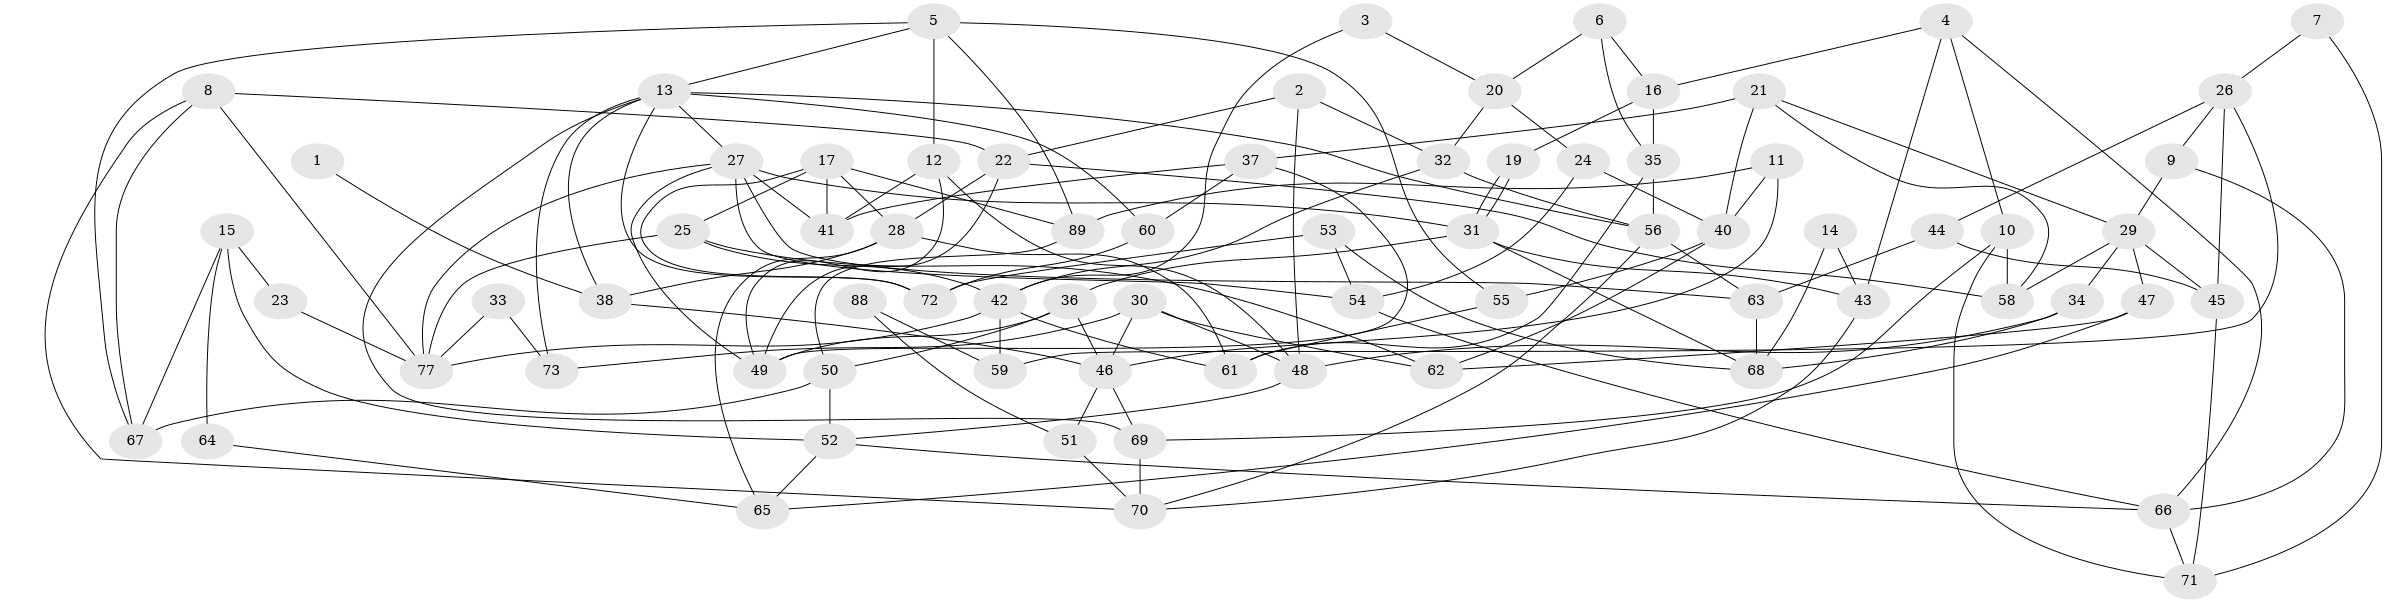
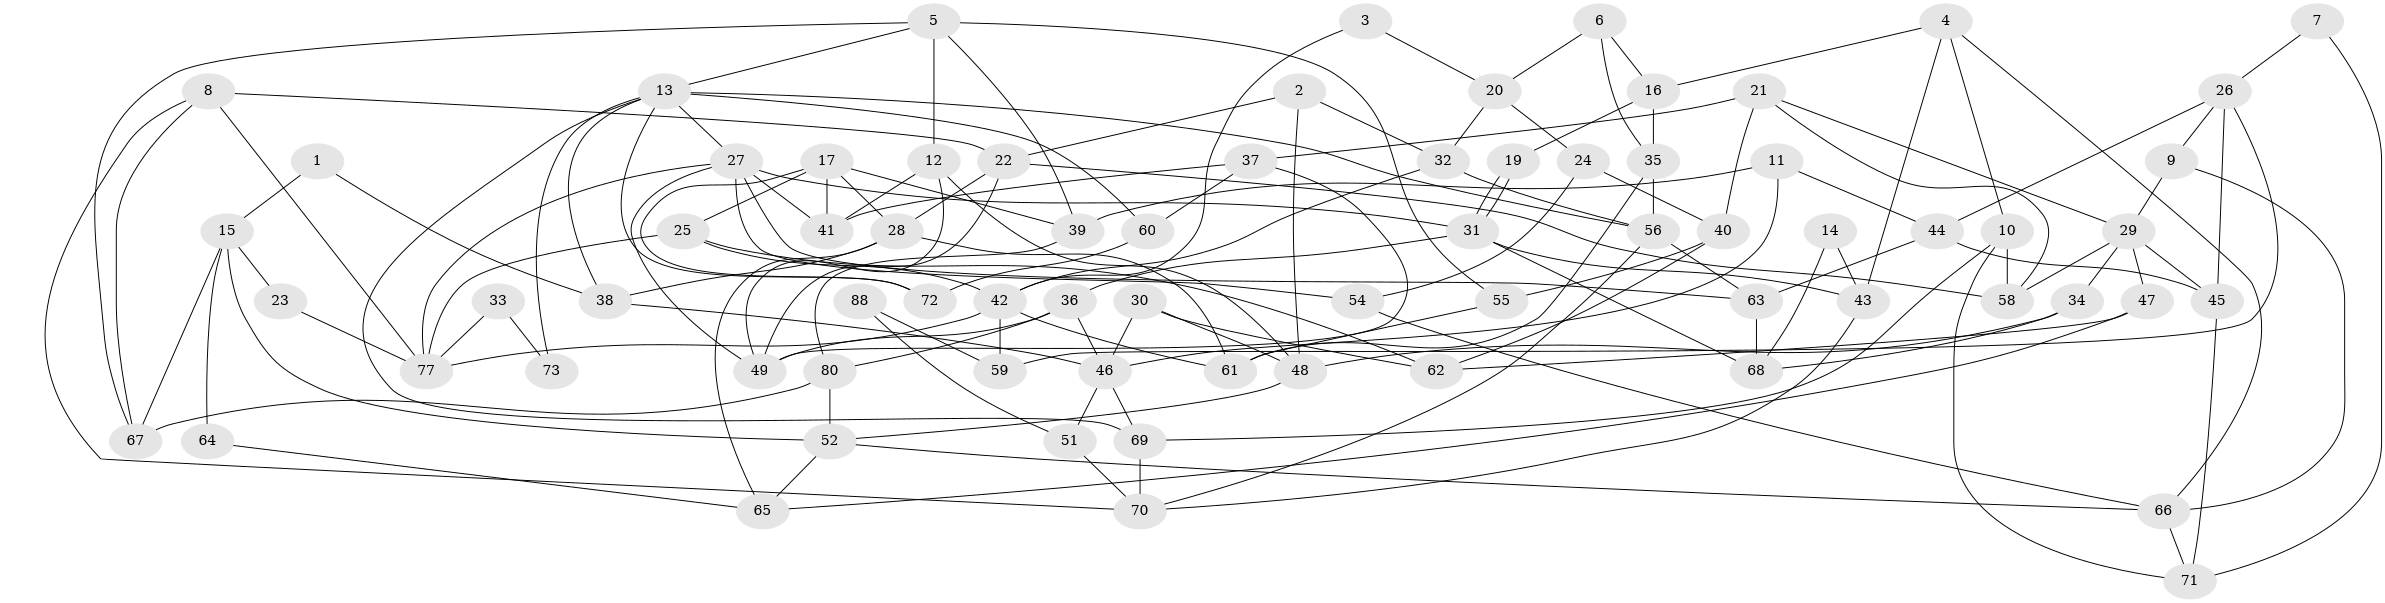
edge "1" -- "15": added
edge "11" -- "40": now "11" -- "44"
node "89": label "89" -> "39"
node "53": removed
edge "30" -- "73": removed
node "50": label "50" -> "80"
